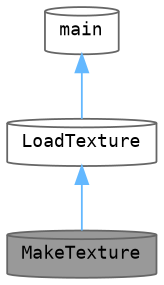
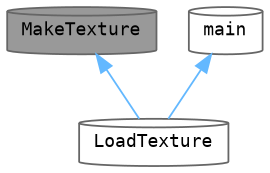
edge "MakeTexture" -> "LoadTexture": reversed
